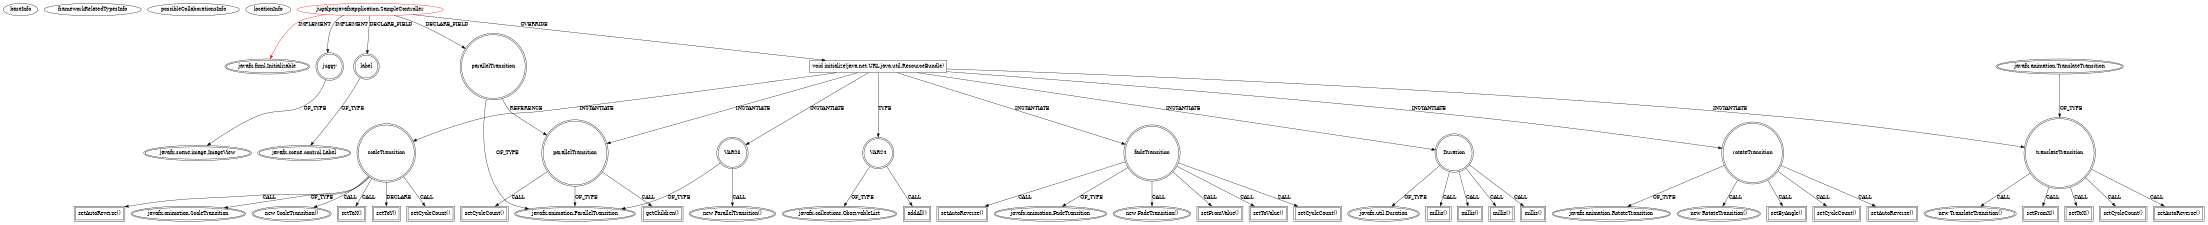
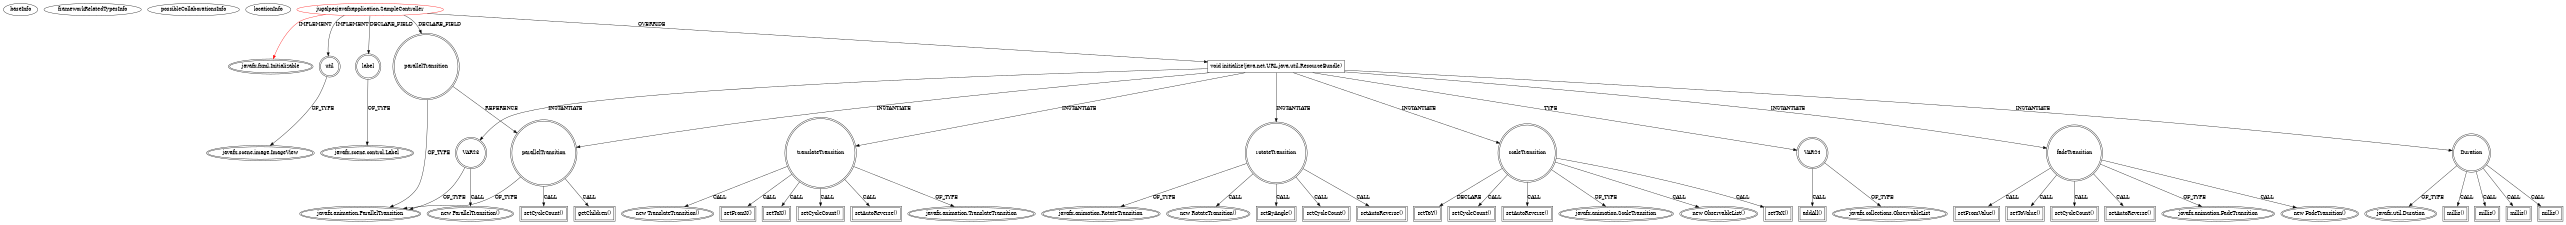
node "juggy": label "juggy" -> "util"
edge "javafx.animation.TranslateTransition" -> "translateTransition": reversed
node "new ScaleTransition()": label "new ScaleTransition()" -> "new ObservableList()"
